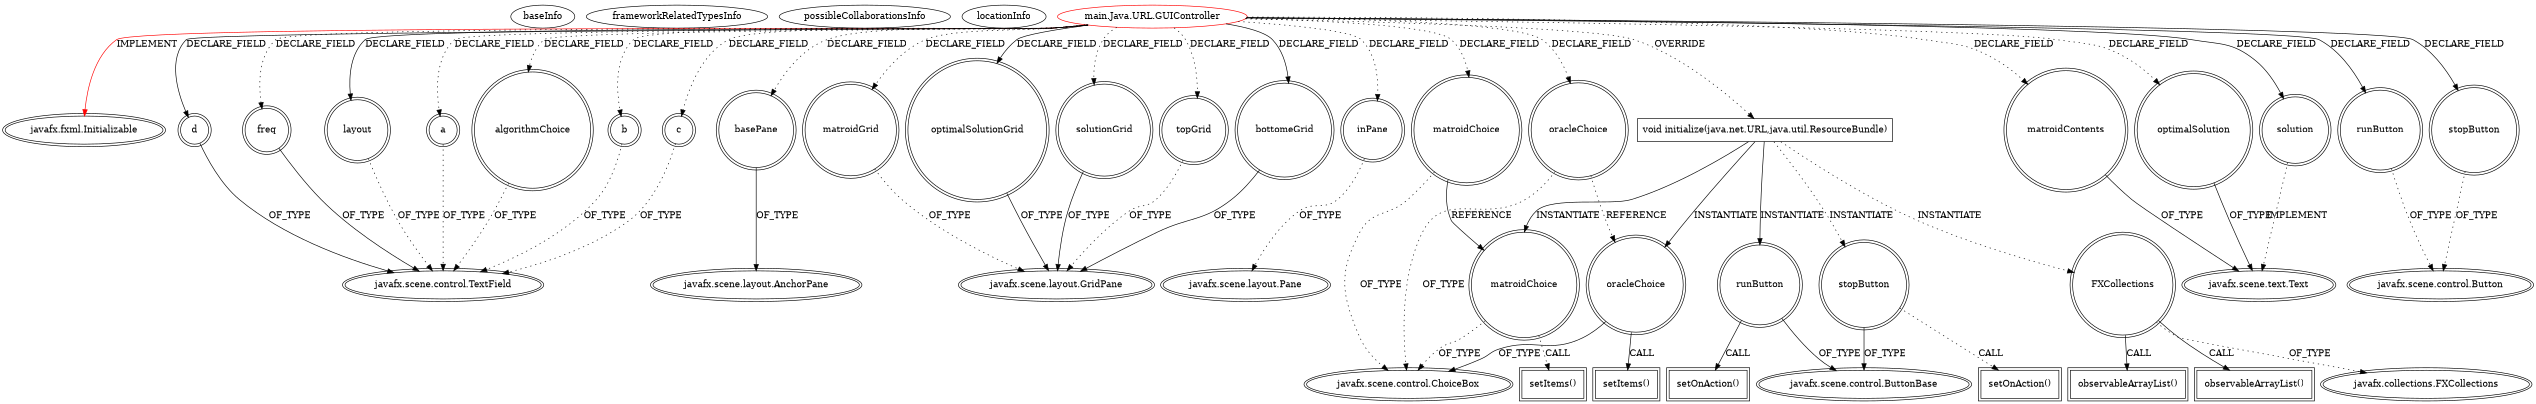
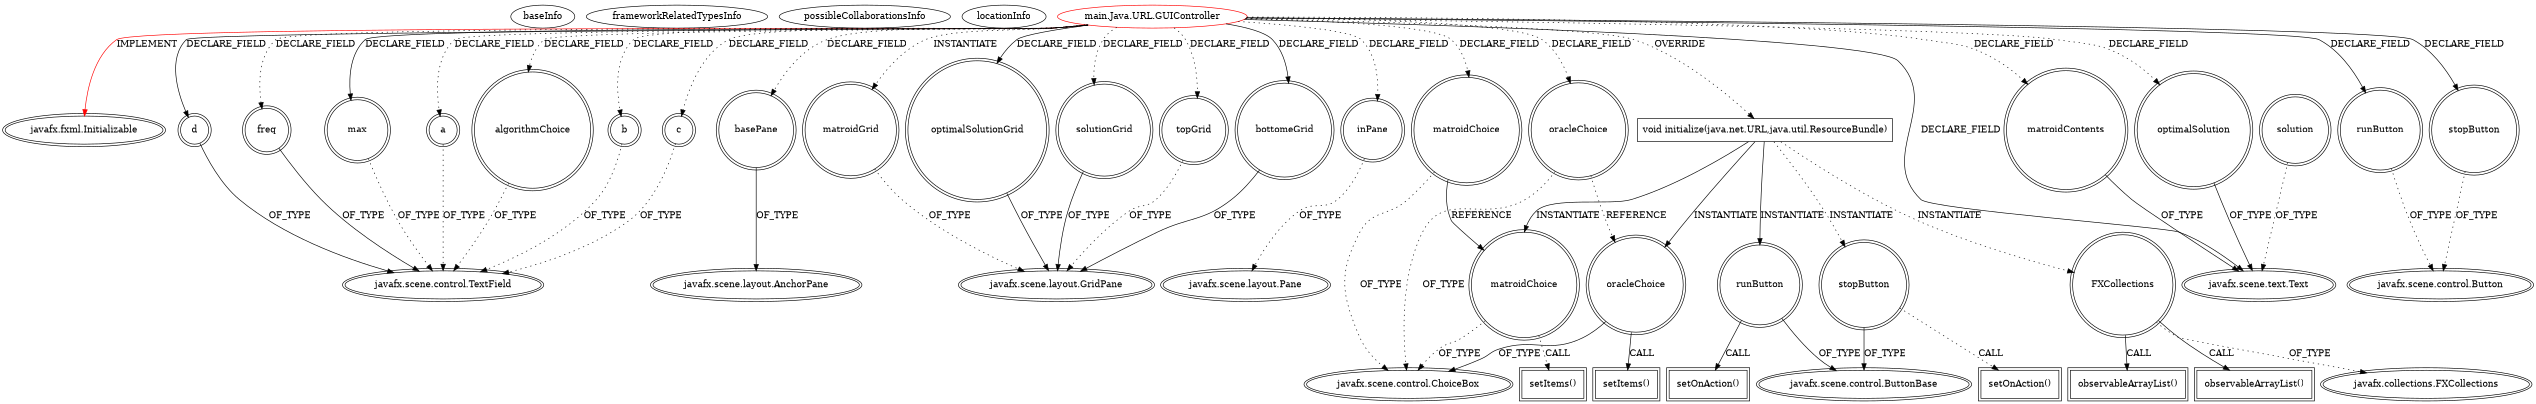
edge "main.Java.URL.GUIController" -> "solution": now "main.Java.URL.GUIController" -> "javafx.scene.text.Text"
edge "main.Java.URL.GUIController" -> "matroidGrid": label "DECLARE_FIELD" -> "INSTANTIATE"
node "layout": label "layout" -> "max"
edge "solution" -> "javafx.scene.text.Text": label "IMPLEMENT" -> "OF_TYPE"
